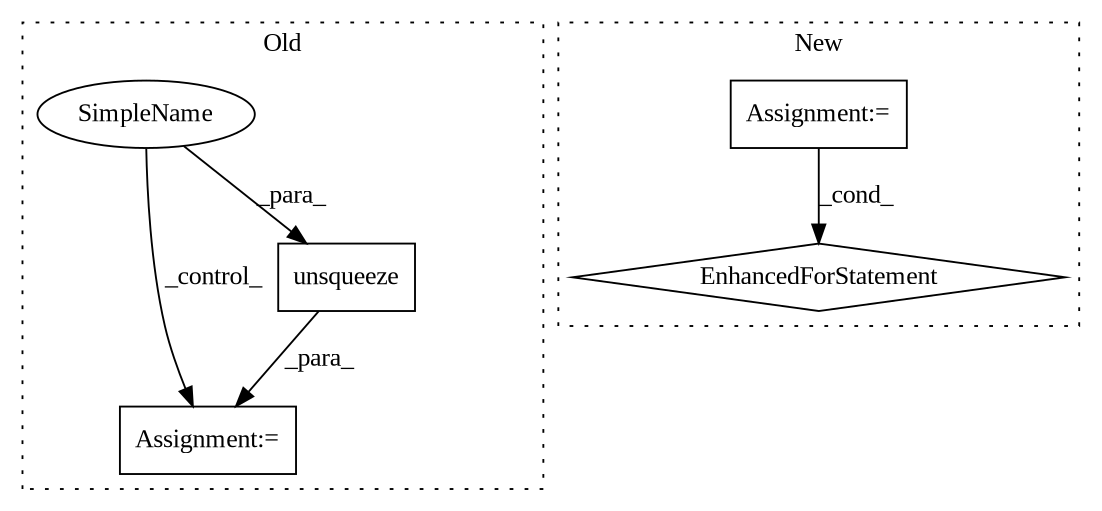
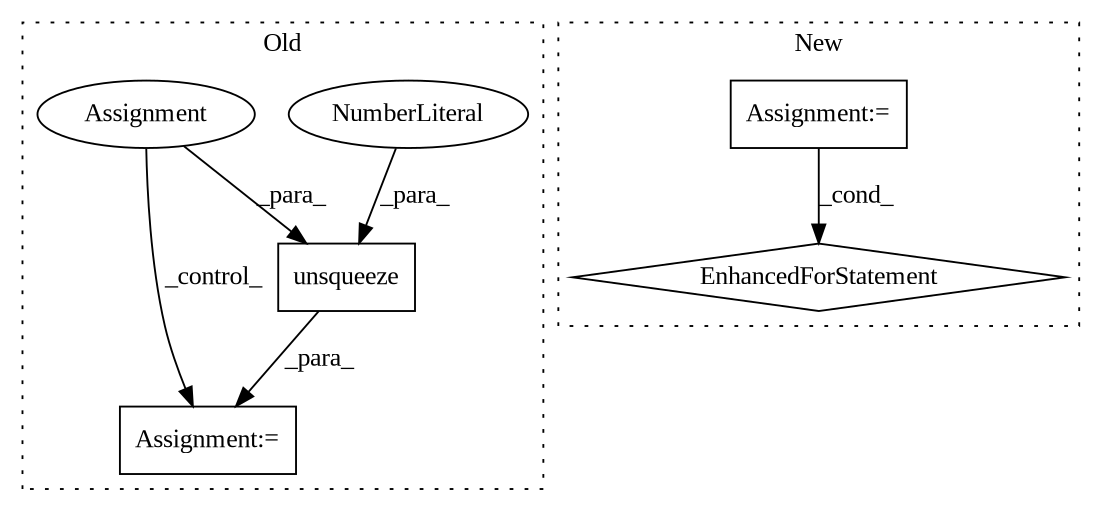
node "SimpleName": label "SimpleName" -> "Assignment"
node "NumberLiteral": added
